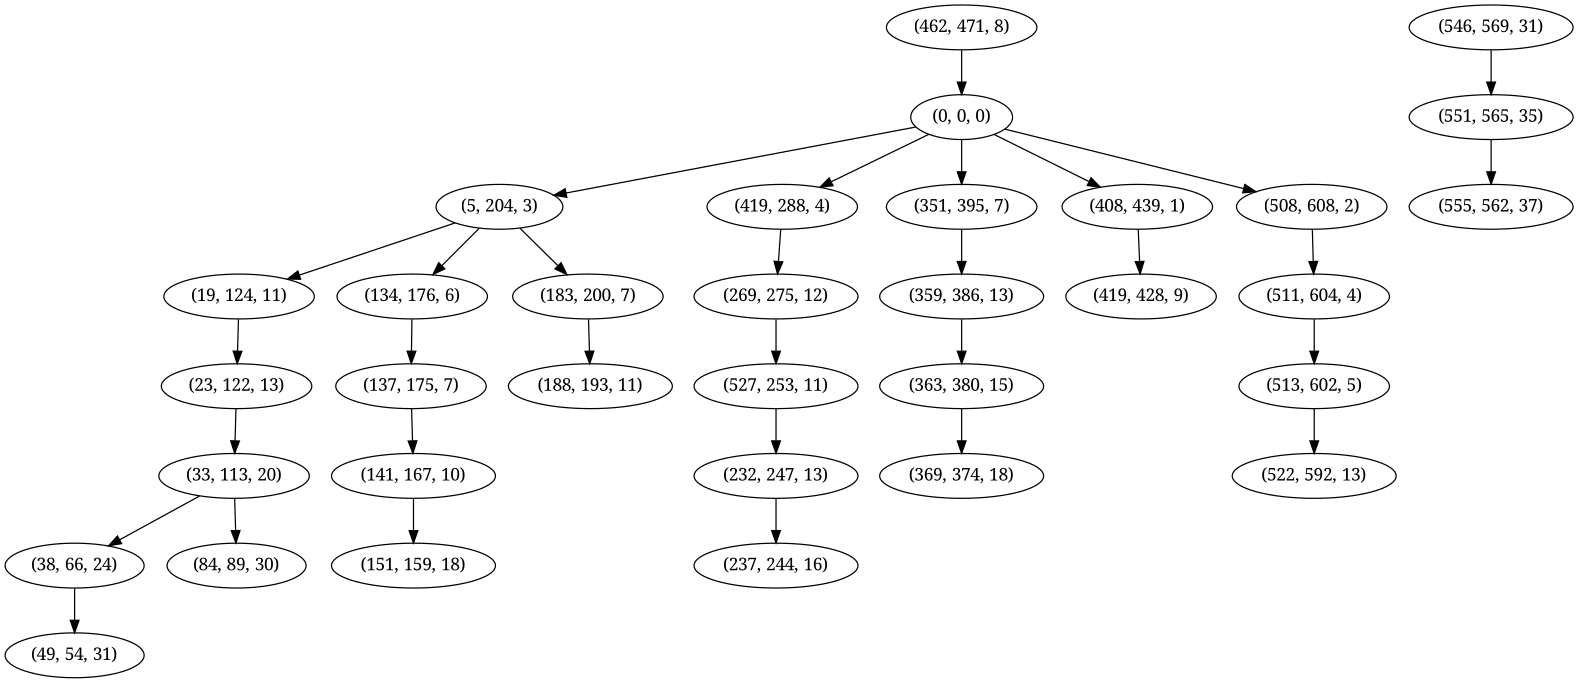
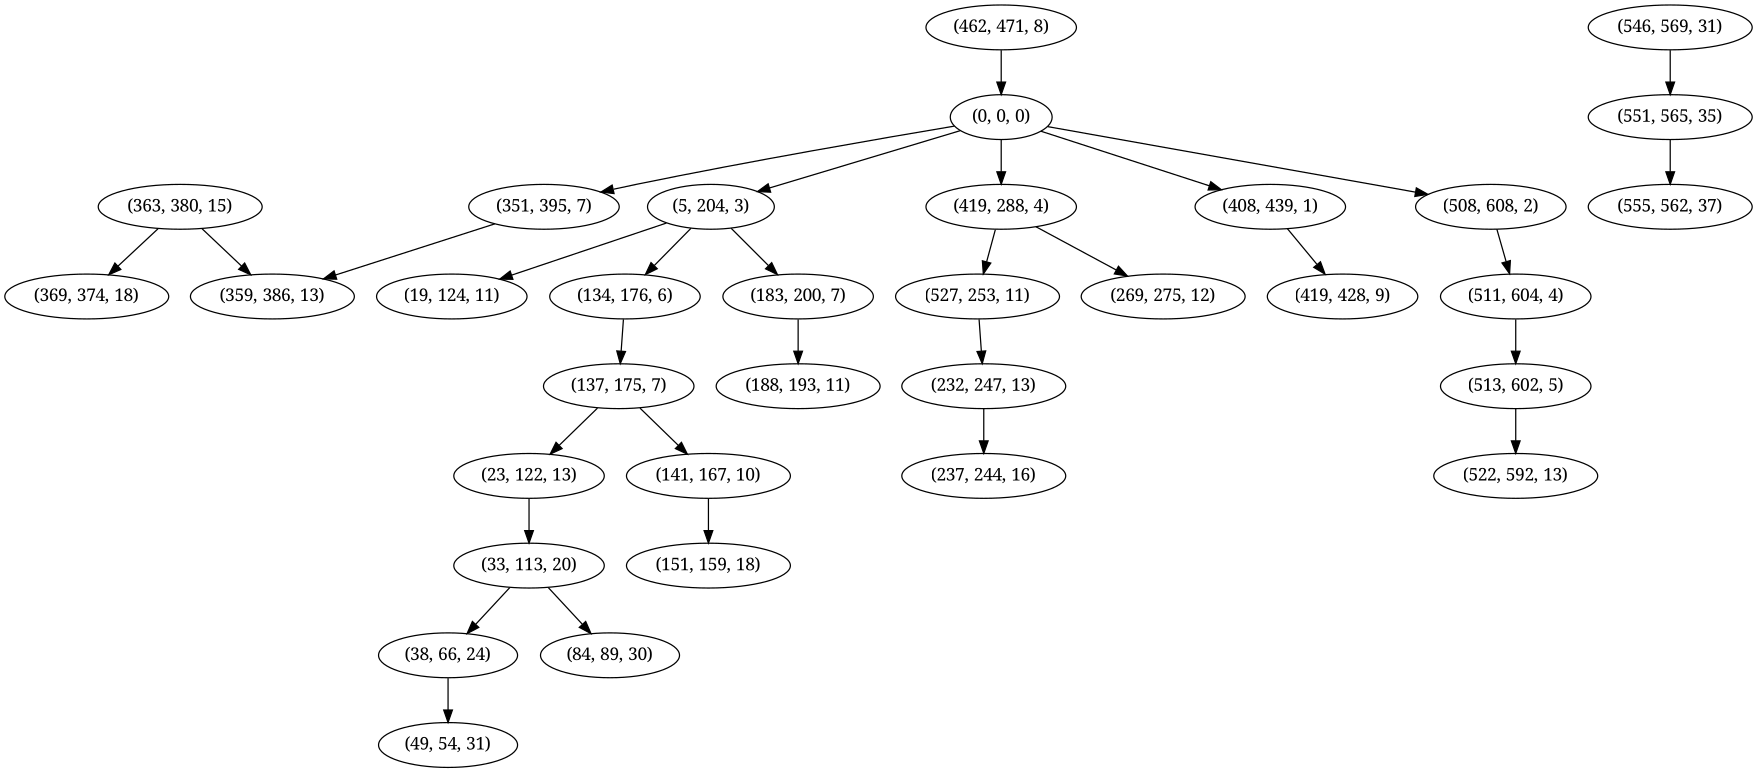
edge "(19, 124, 11)" -> "(23, 122, 13)": now "(137, 175, 7)" -> "(23, 122, 13)"
edge "(269, 275, 12)" -> "(527, 253, 11)": now "(419, 288, 4)" -> "(527, 253, 11)"
edge "(359, 386, 13)" -> "(363, 380, 15)": reversed
